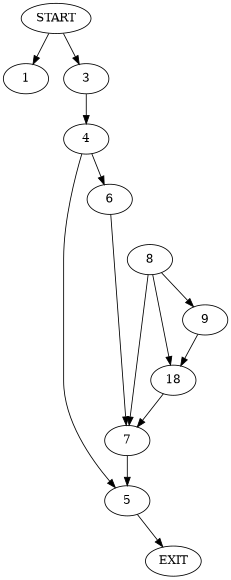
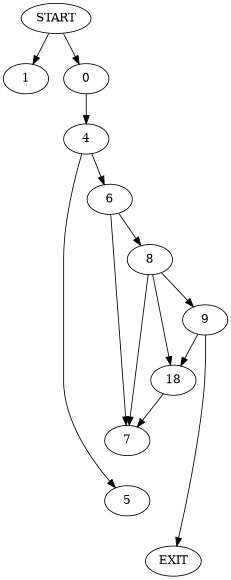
node "3": label "3" -> "0"
edge "6" -> "8": added
edge "7" -> "5": removed
edge "5" -> "EXIT": now "9" -> "EXIT"
